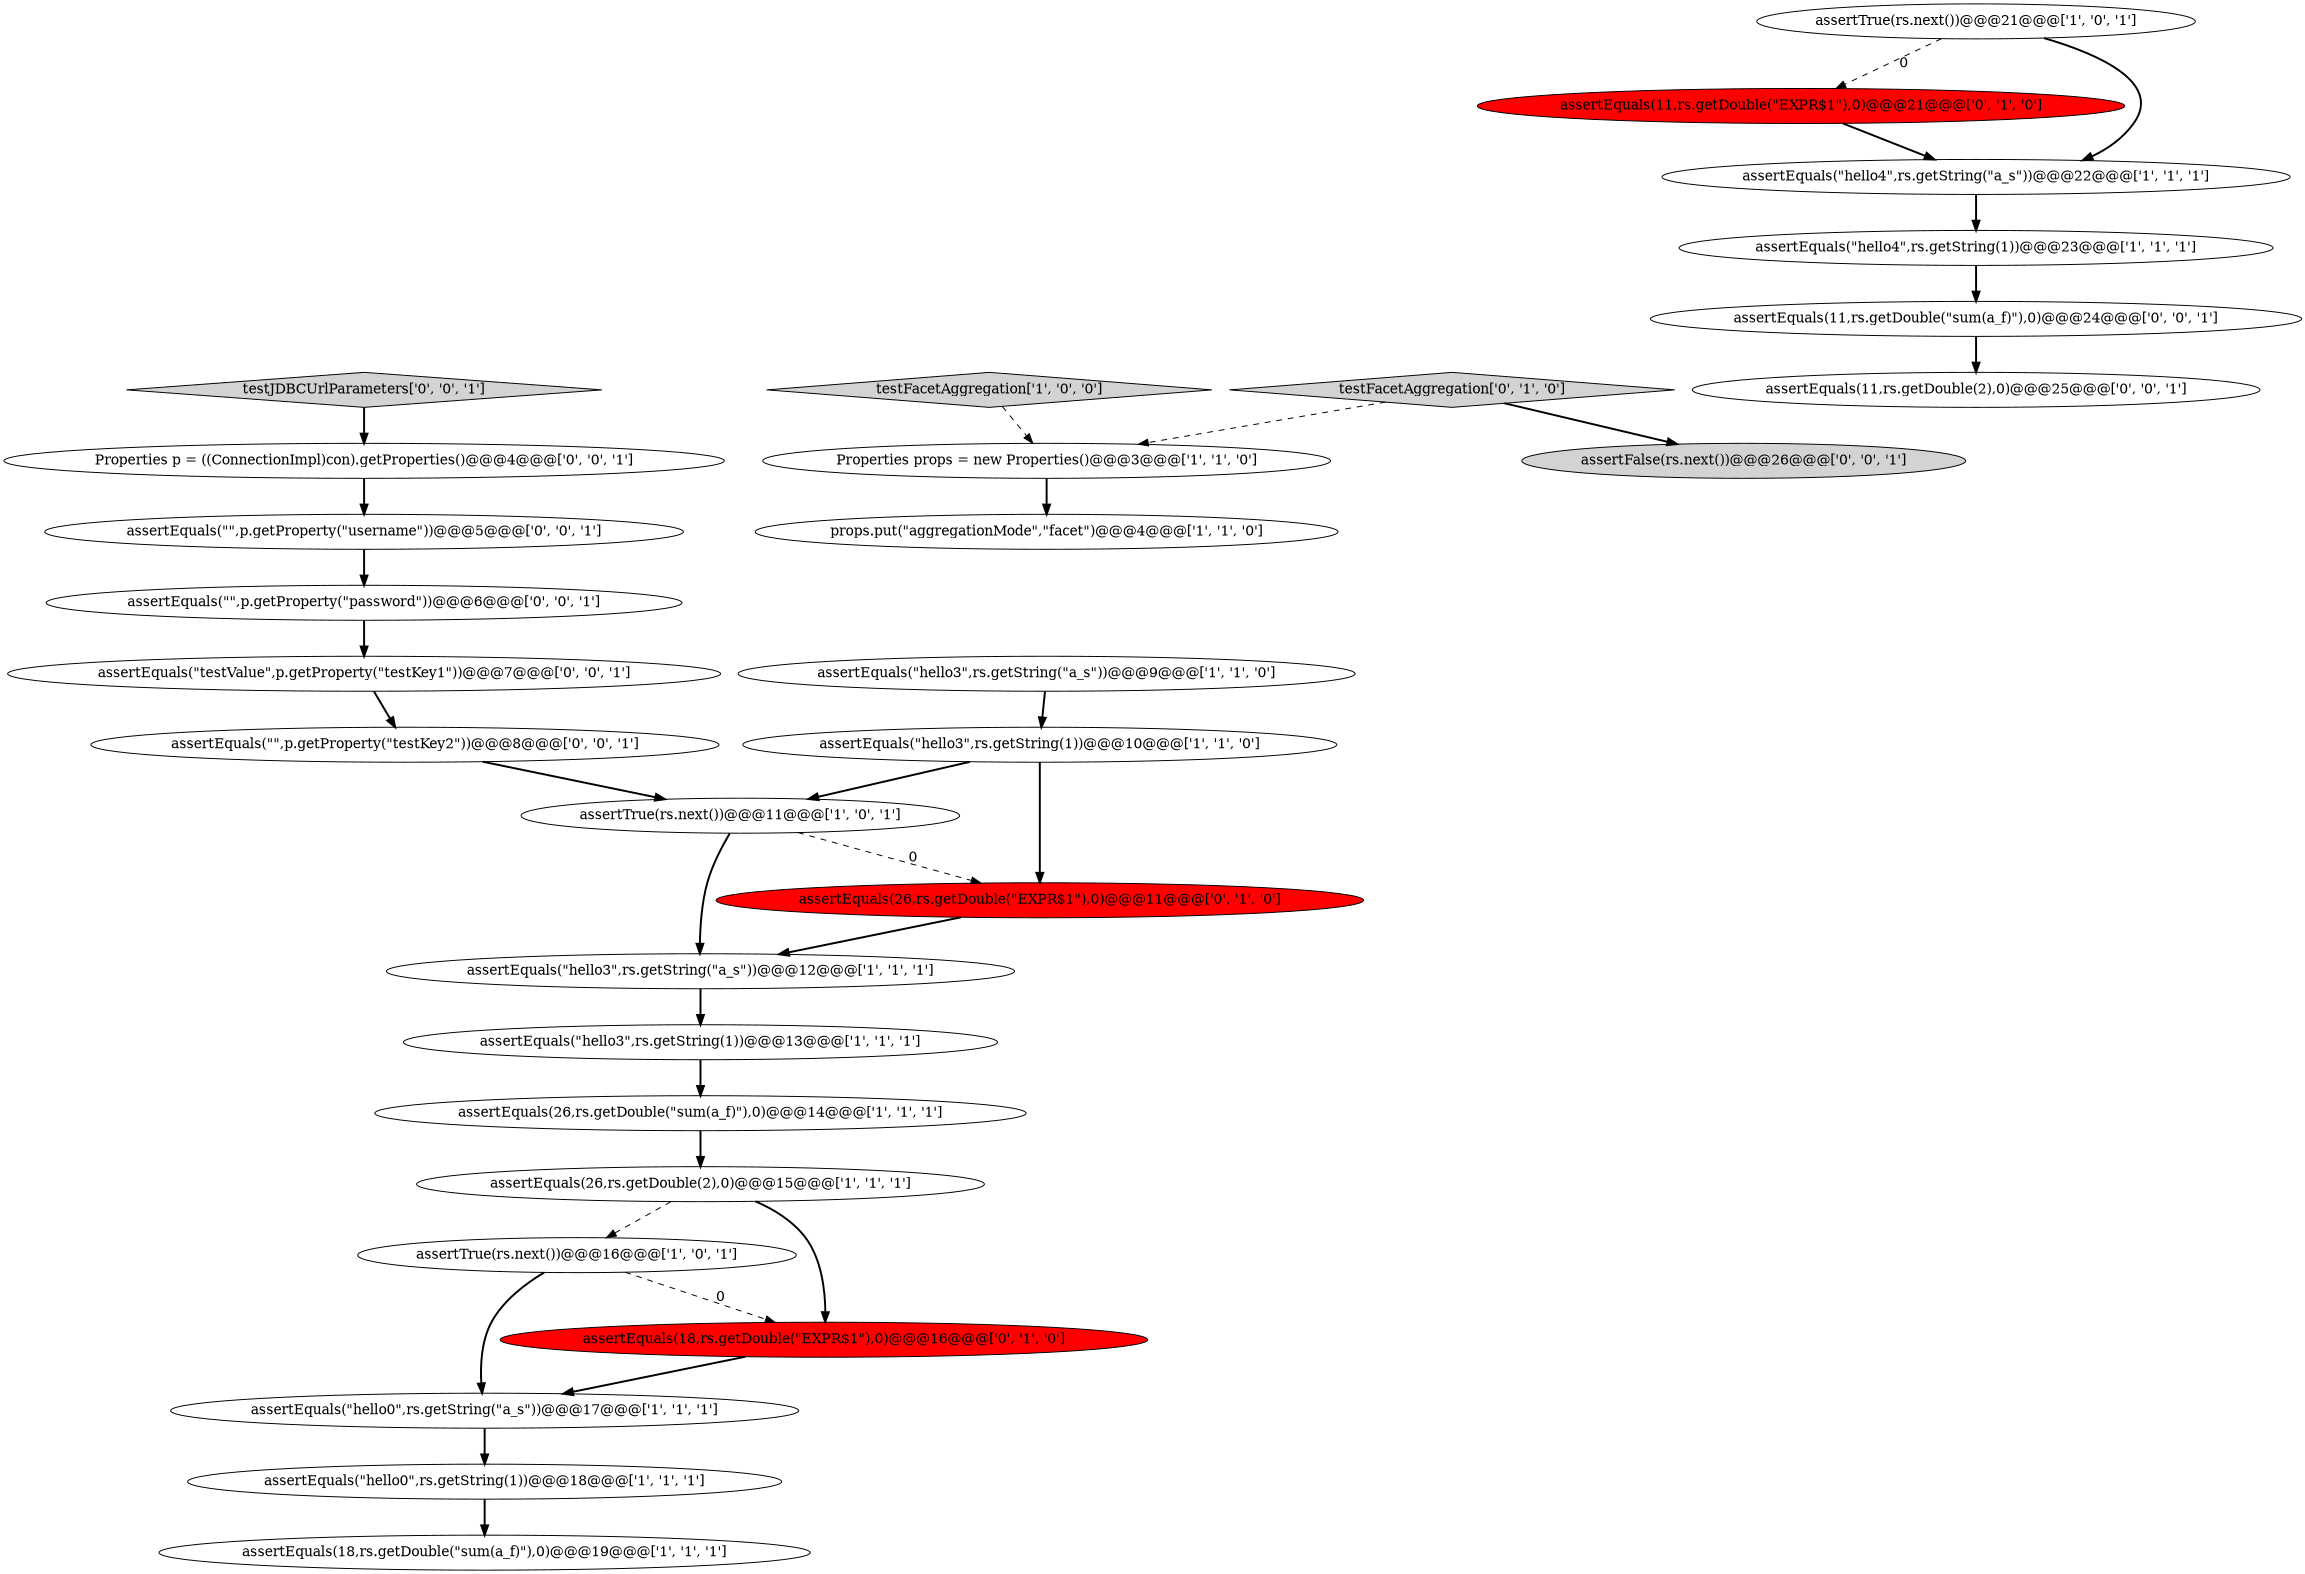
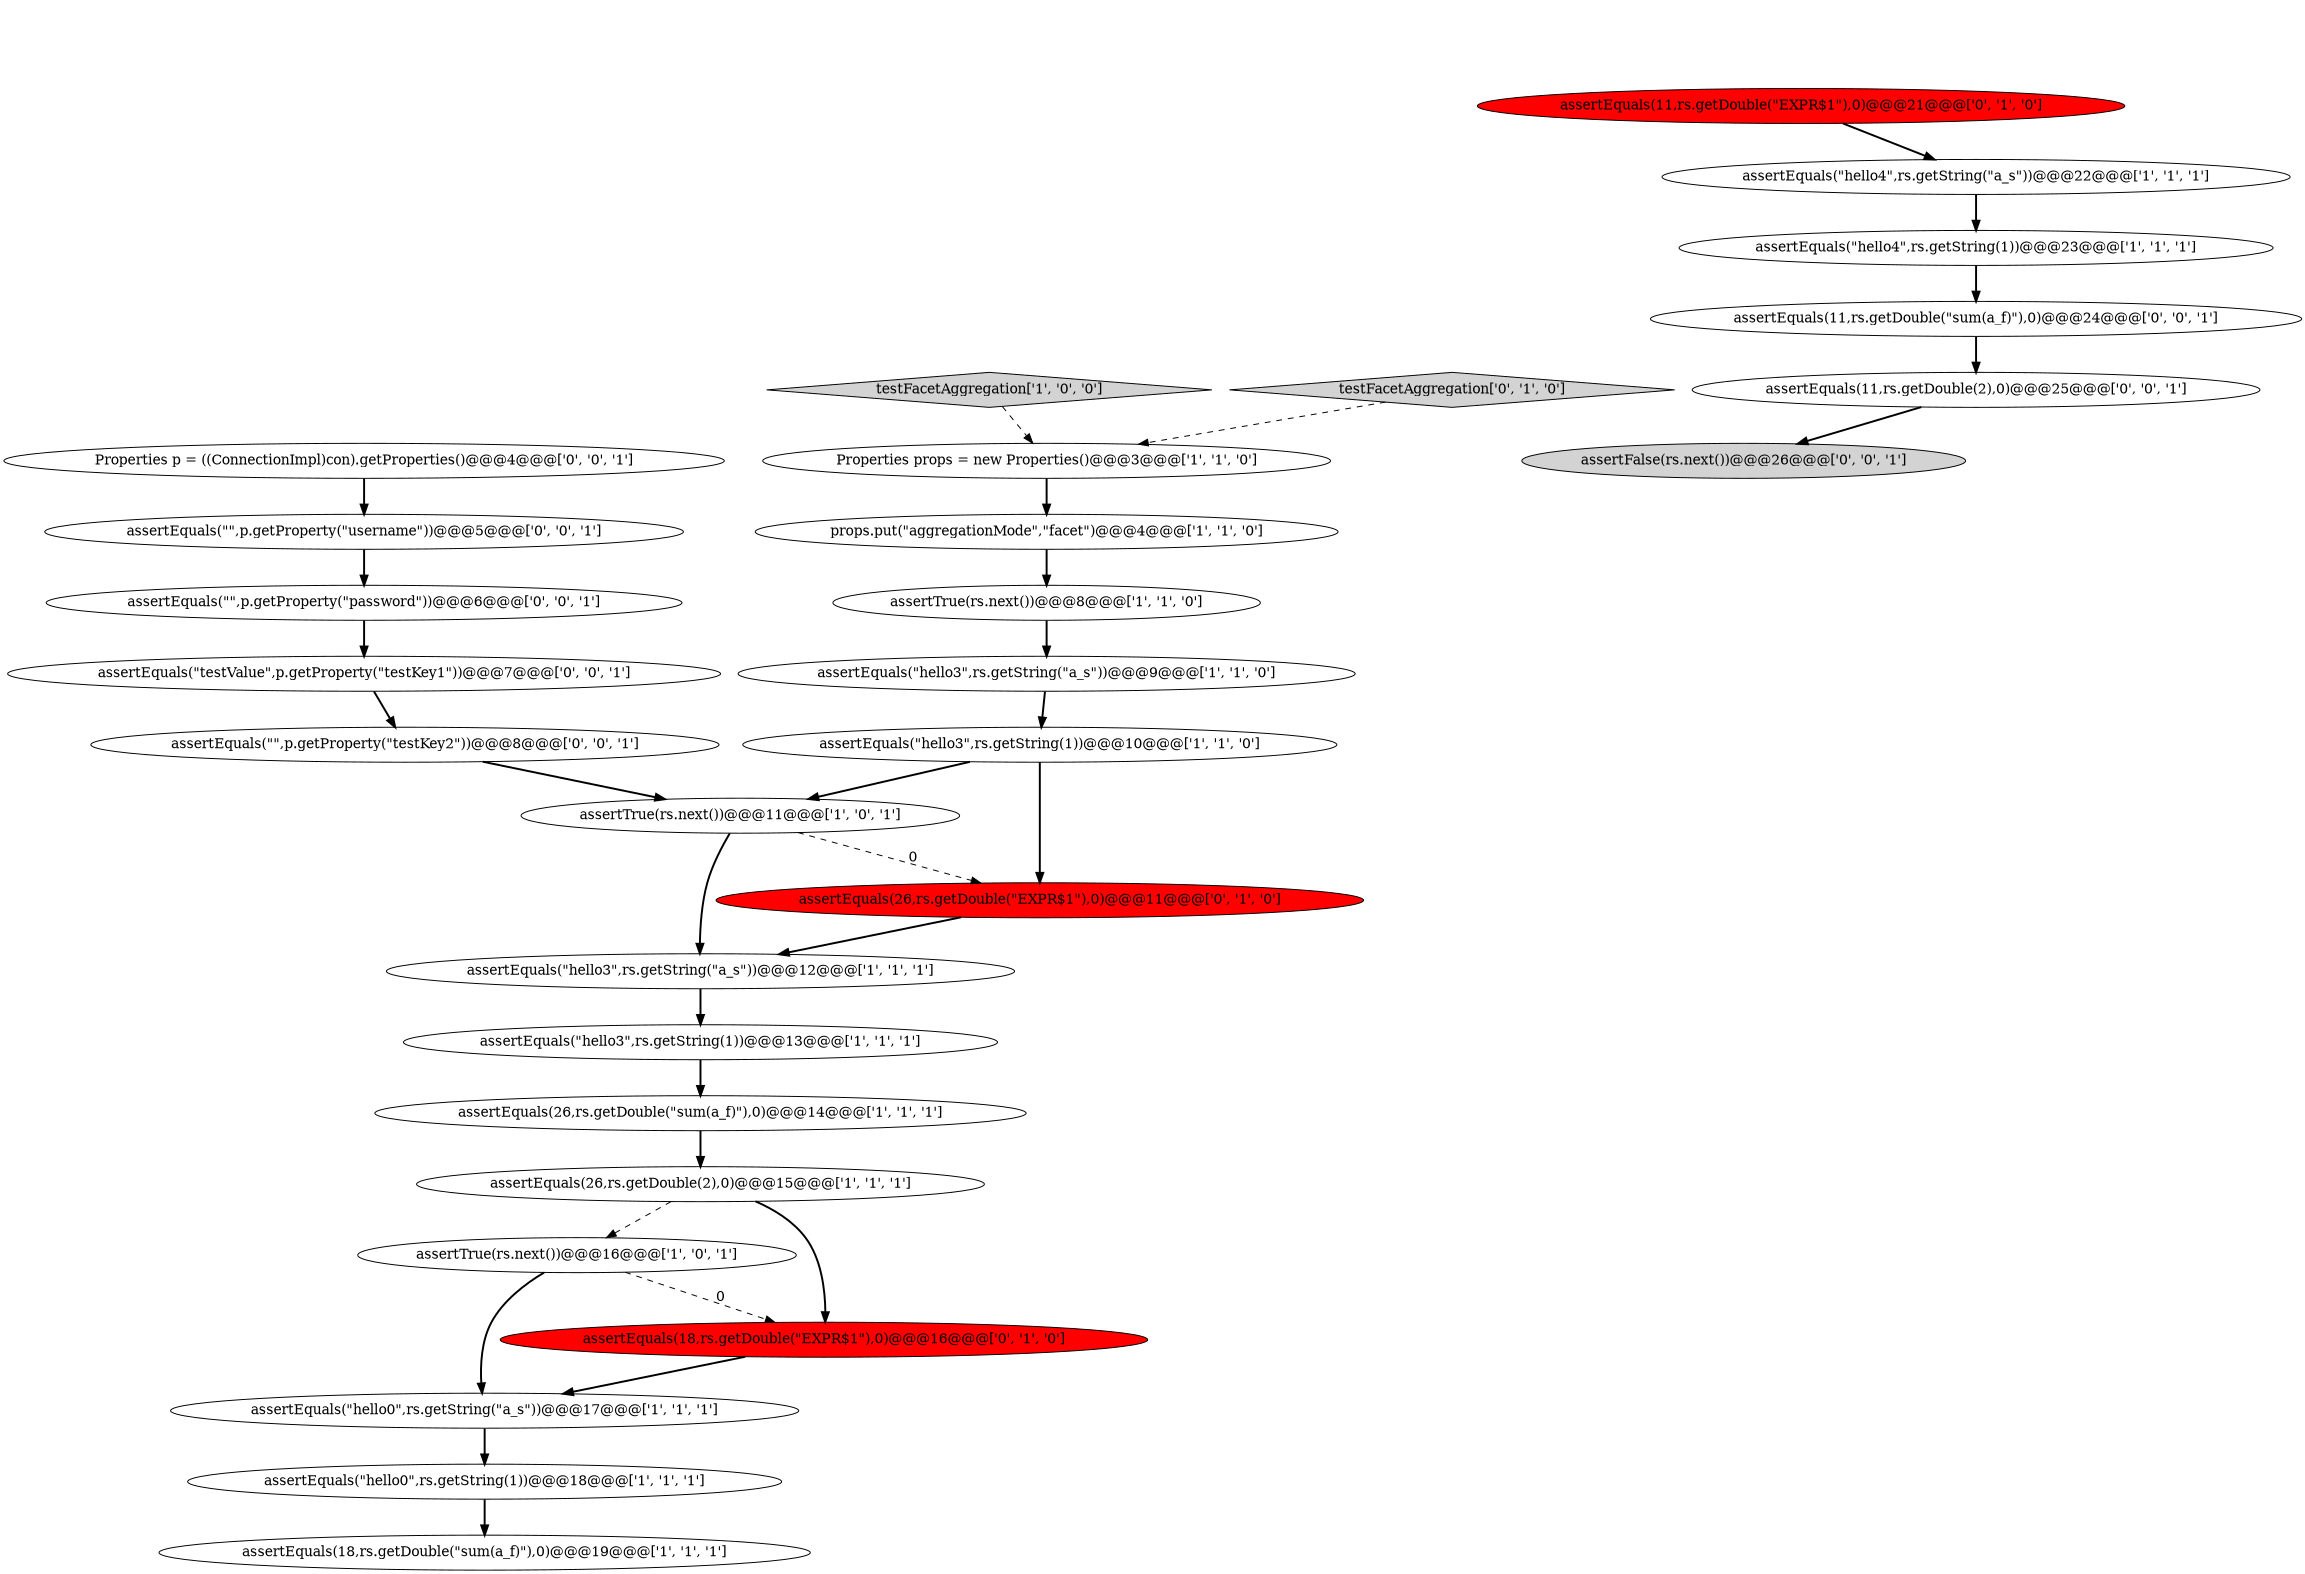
node "assertTrue(rs.next())@@@21@@@['1', '0', '1']": removed
node "testJDBCUrlParameters['0', '0', '1']": removed
edge "testFacetAggregation['0', '1', '0']" -> "assertFalse(rs.next())@@@26@@@['0', '0', '1']": now "assertEquals(11,rs.getDouble(2),0)@@@25@@@['0', '0', '1']" -> "assertFalse(rs.next())@@@26@@@['0', '0', '1']"
node "assertTrue(rs.next())@@@8@@@['1', '1', '0']": added
